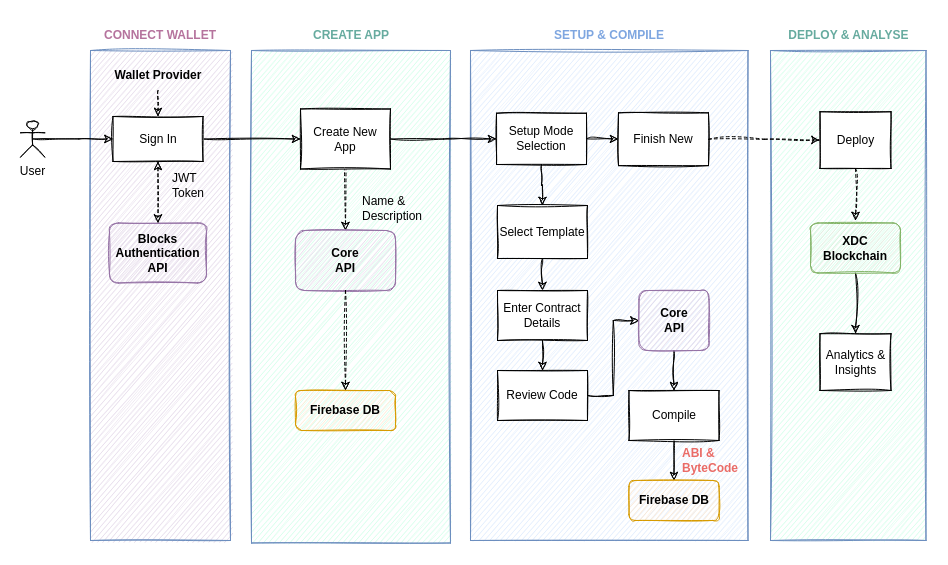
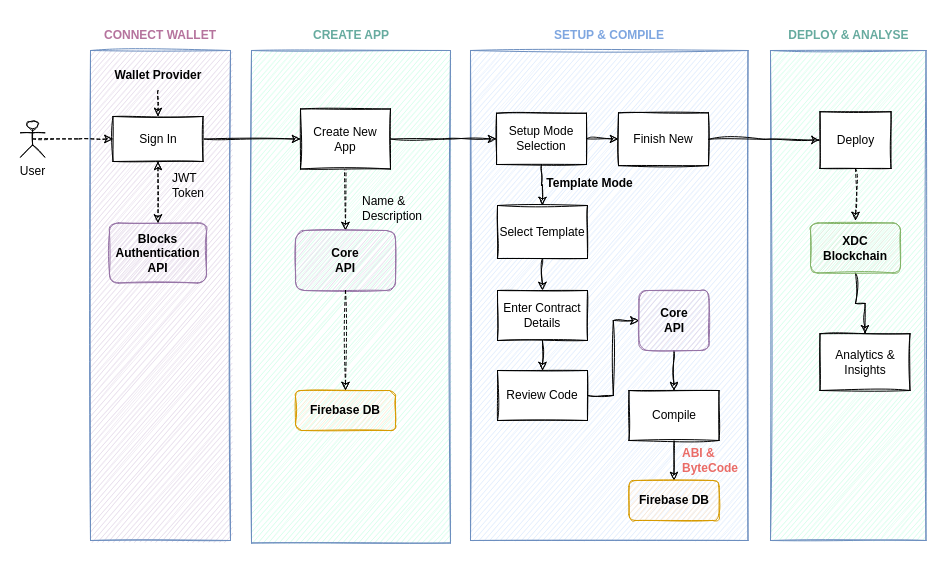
edge "User" -> "Sign In": style solid -> dashed
edge "Finish New" -> "Deploy": style dashed -> solid
node "Template Mode": added
node "Analytics & Insights": size 71x57 -> 90x57
